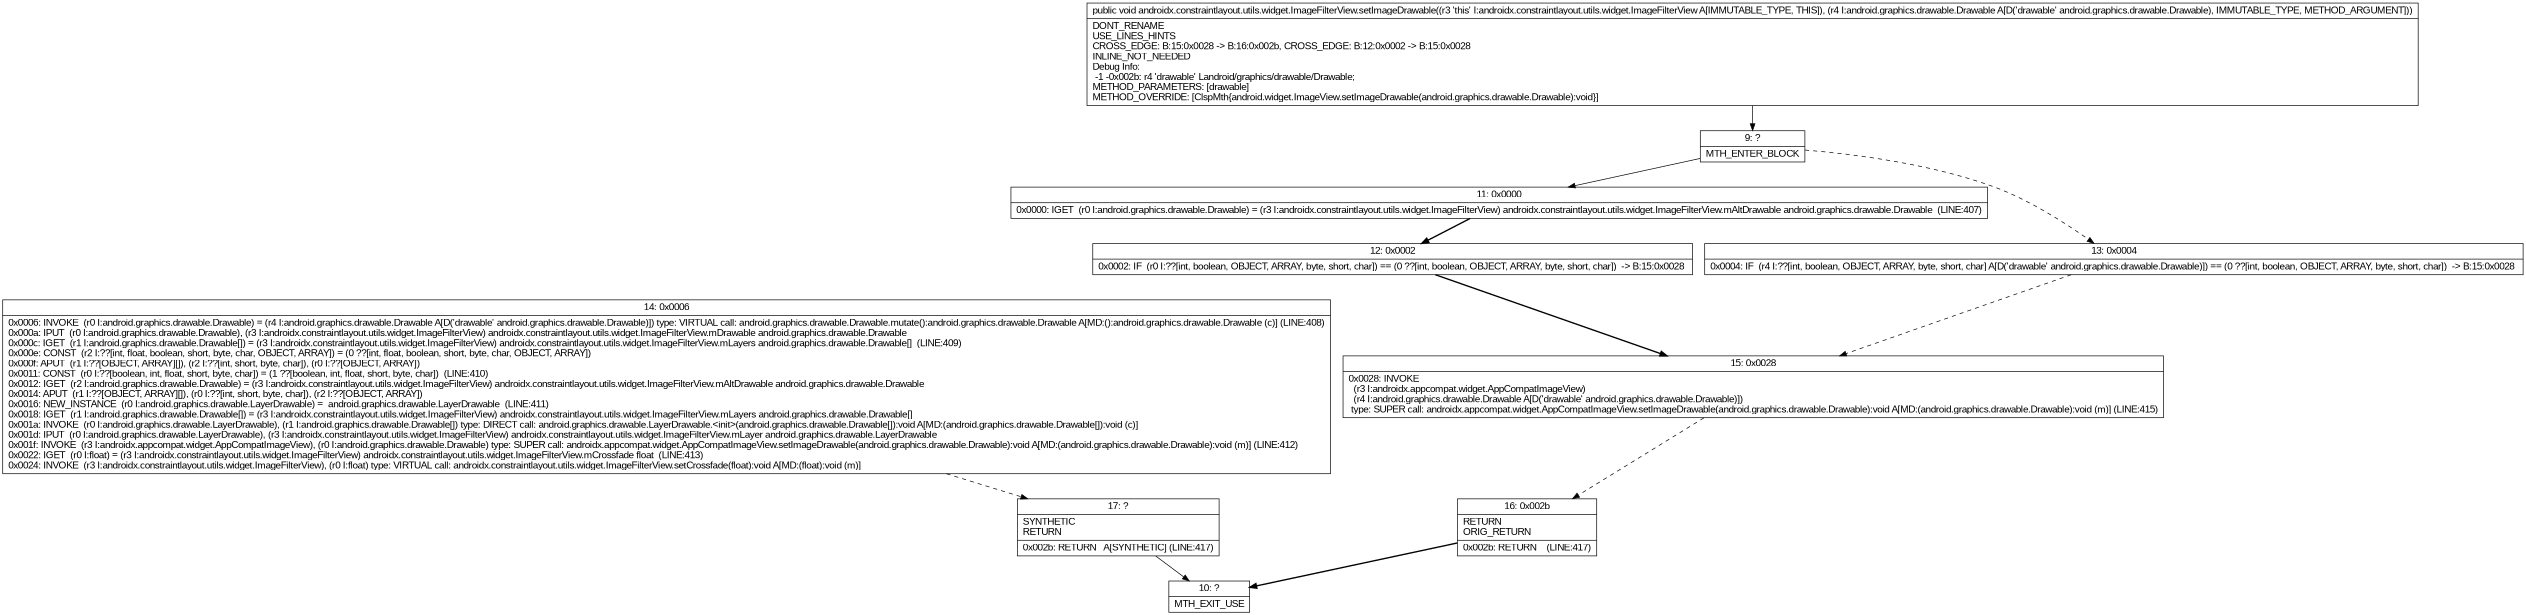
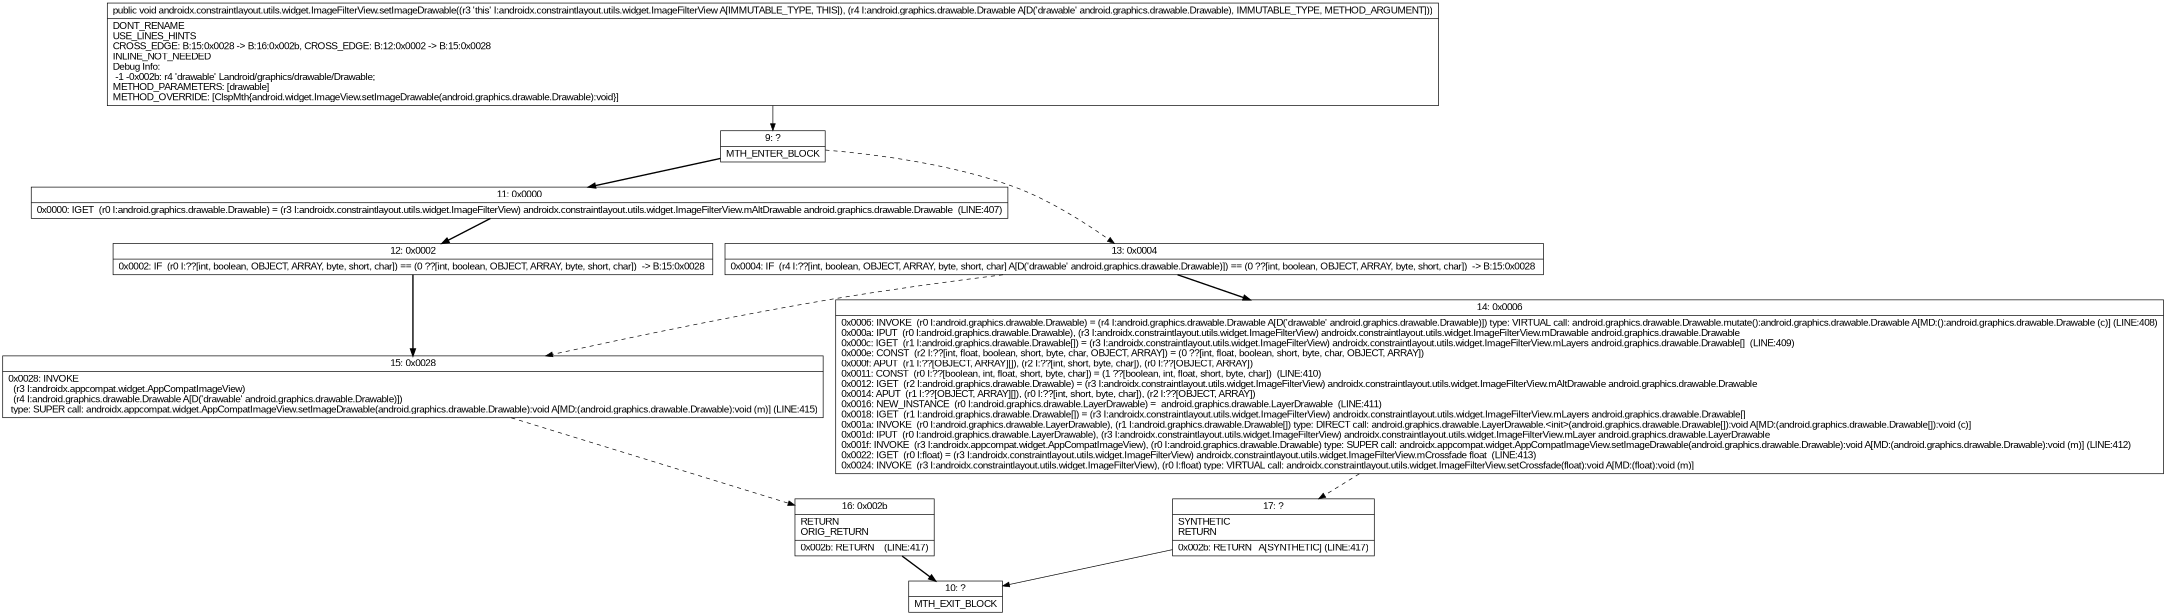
edge "9: ?" -> "11: 0x0000": style solid -> bold
edge "13: 0x0004" -> "14: 0x0006": added
node "10: ?": text "MTH_EXIT_USE" -> "MTH_EXIT_BLOCK"
